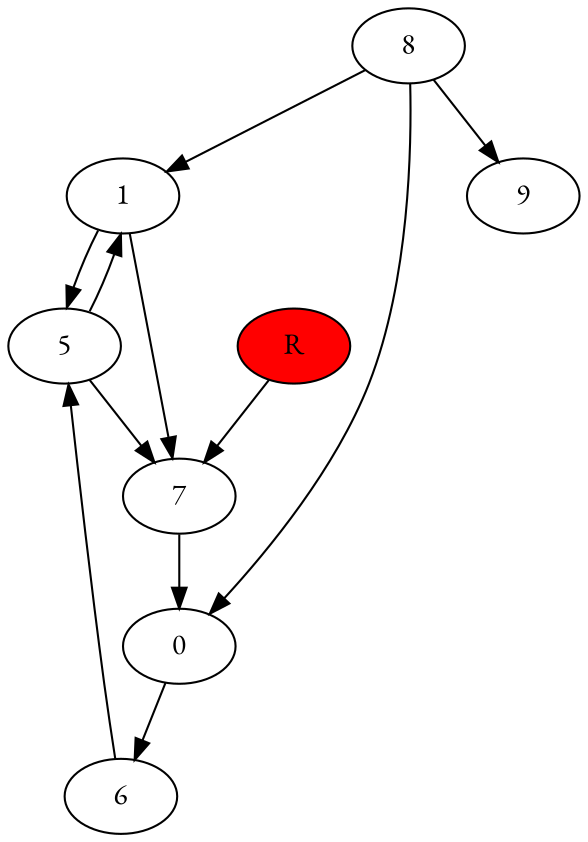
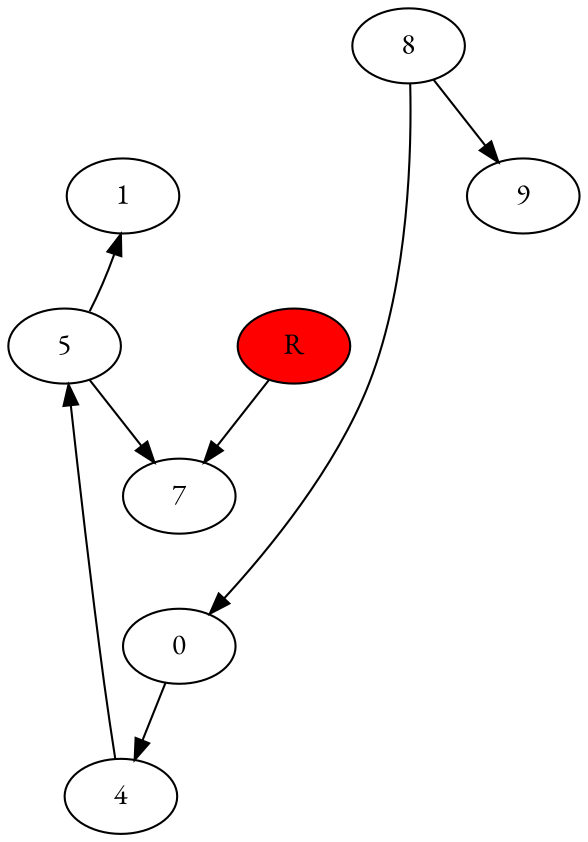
edge "8" -> "1": removed
edge "1" -> "5": removed
edge "1" -> "7": removed
edge "7" -> "0": removed
node "6": label "6" -> "4"
